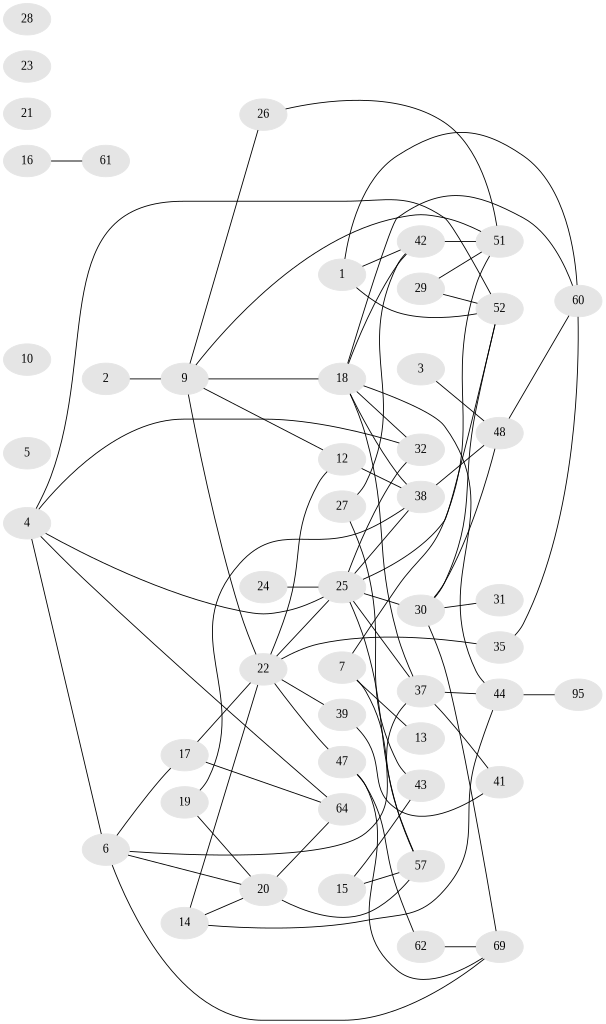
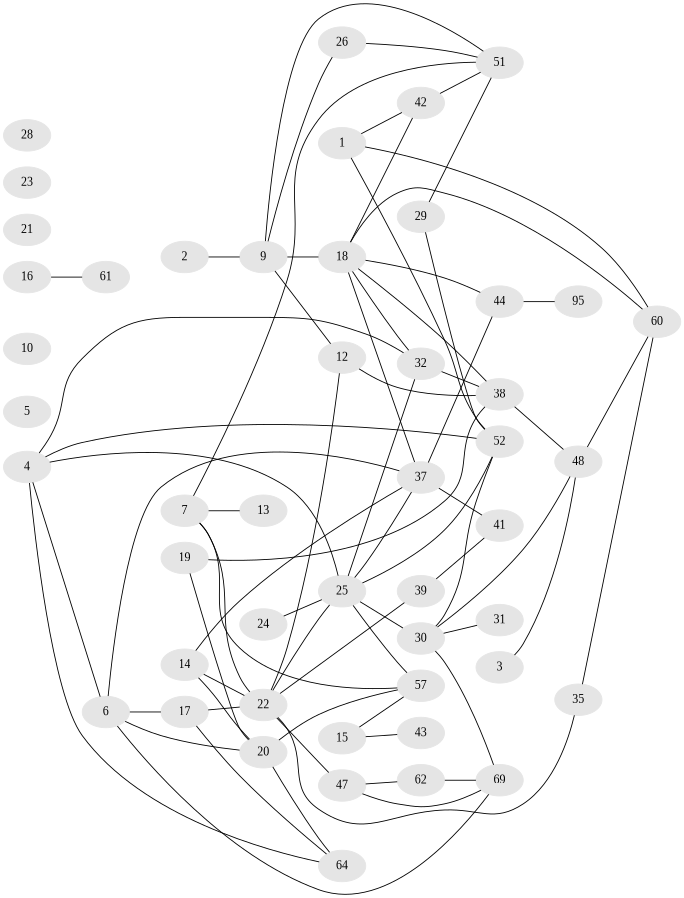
node "27": removed
edge "9" -- "22": now "7" -- "22"
edge "38" -- "25": now "38" -- "32"
edge "44" -- "14": now "37" -- "14"
